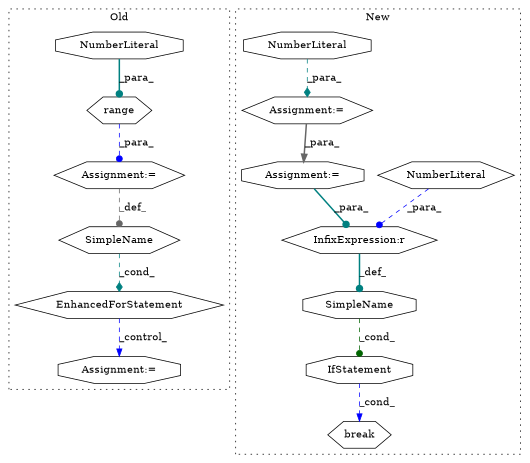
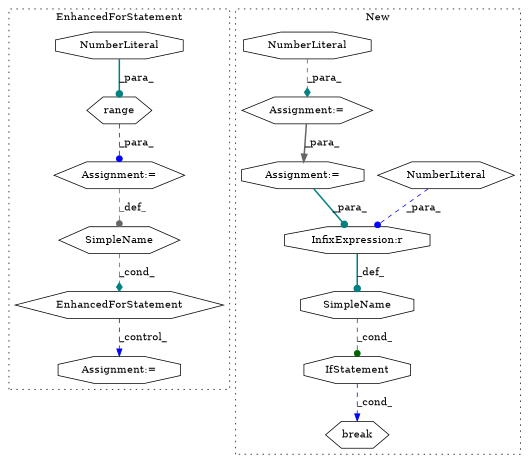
cluster "Old": label "Old" -> "EnhancedForStatement"
node "InfixExpression:r": shape hexagon -> octagon
